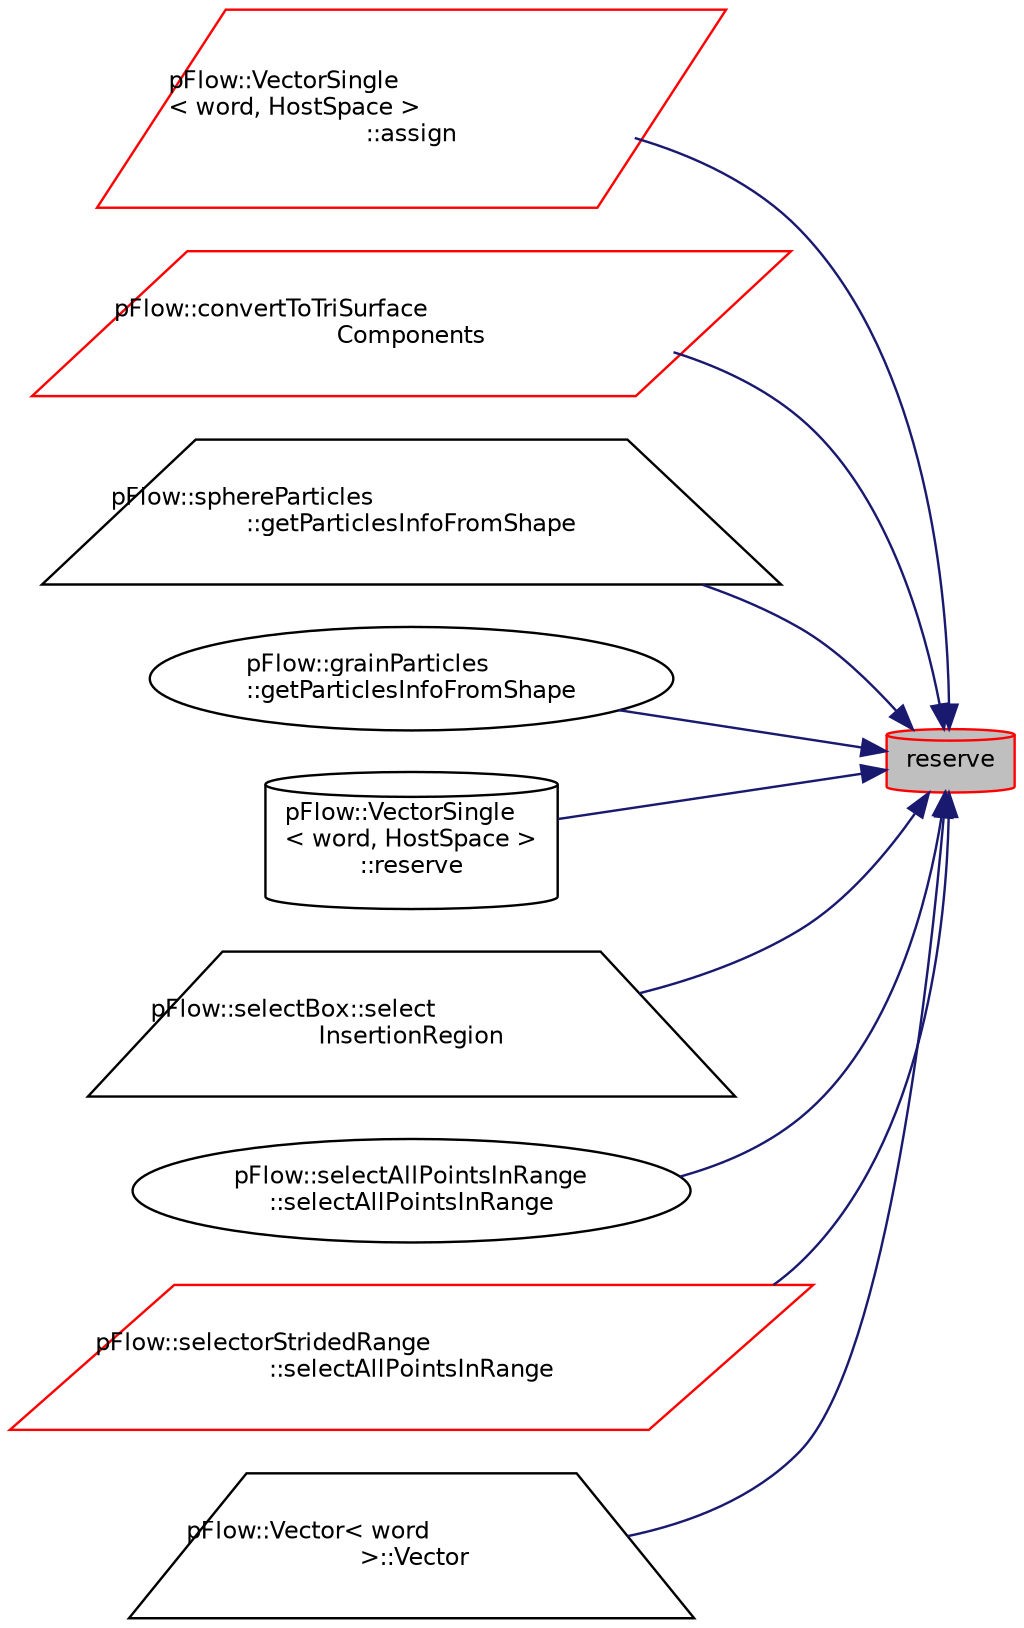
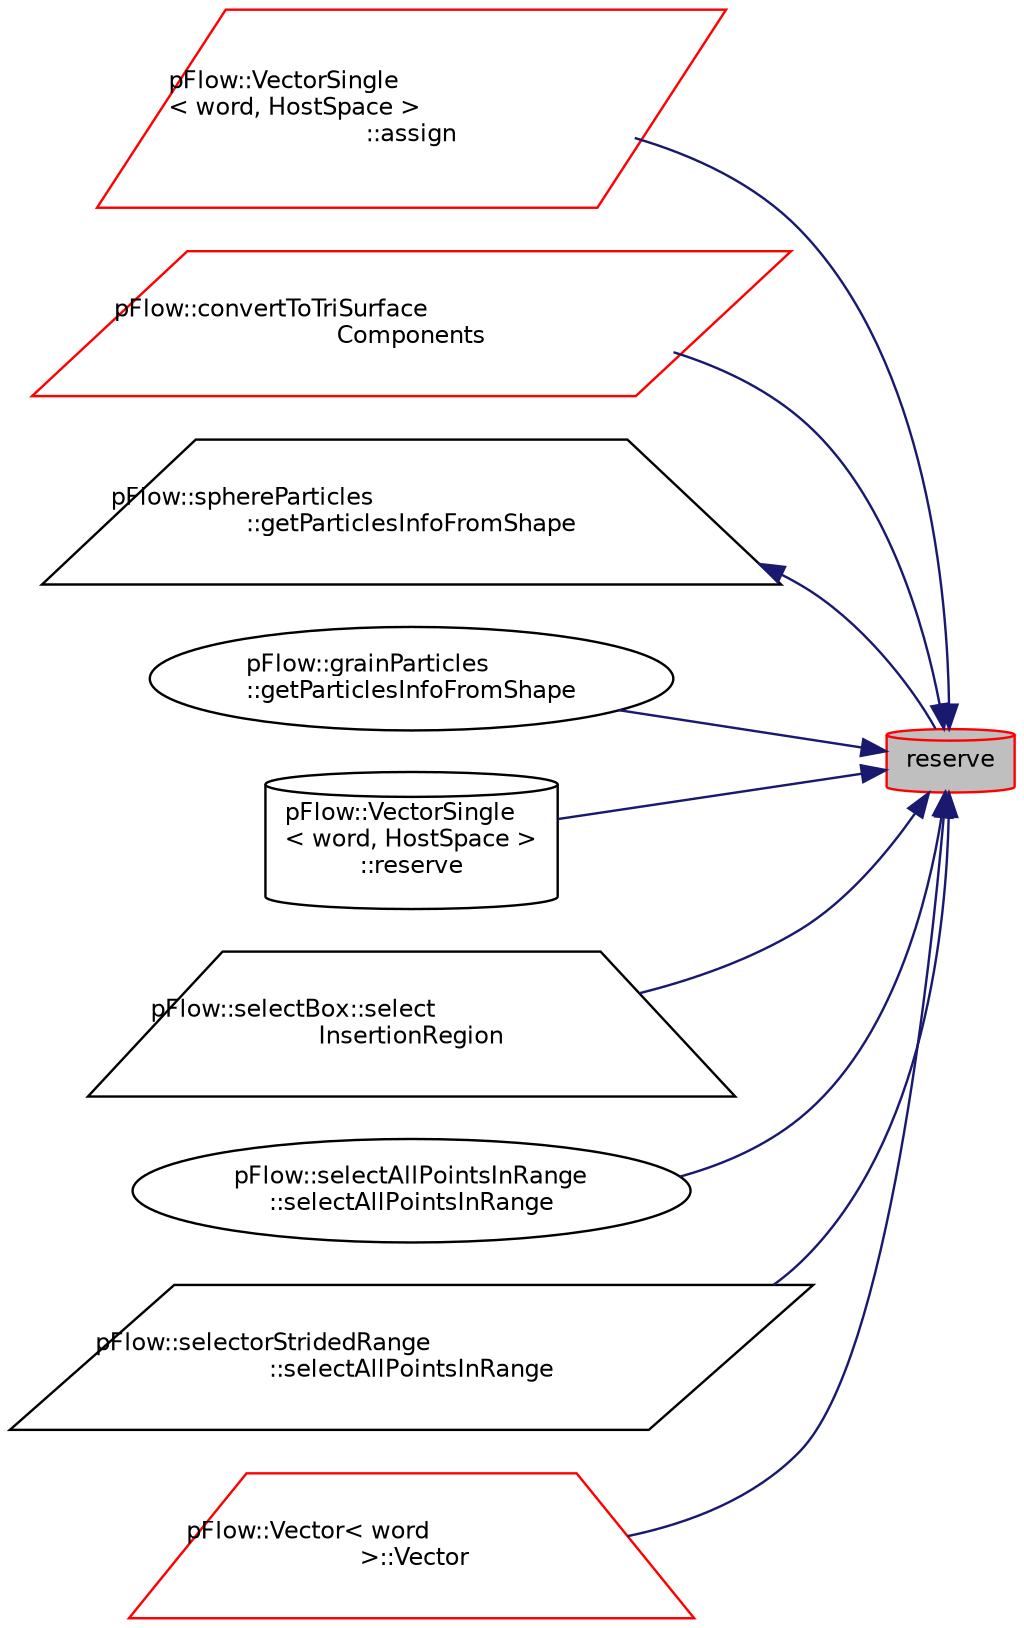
edge "pFlow::sphereParticles ::getParticlesInfoFromShape" -> "reserve": reversed
node "pFlow::selectorStridedRange ::selectAllPointsInRange": color red -> black
node "pFlow::Vector< word >::Vector": color black -> red
